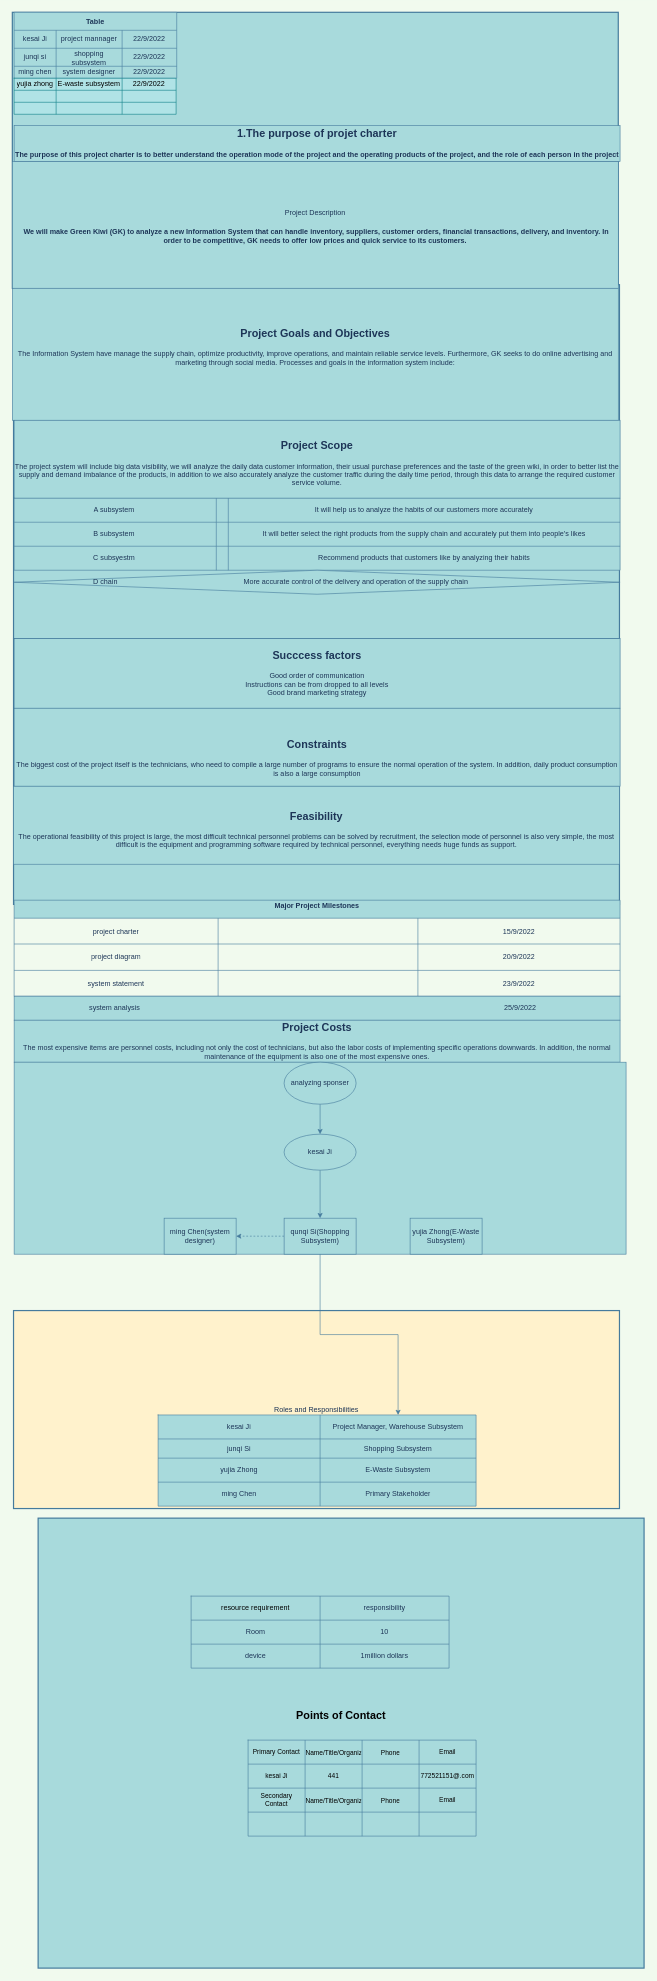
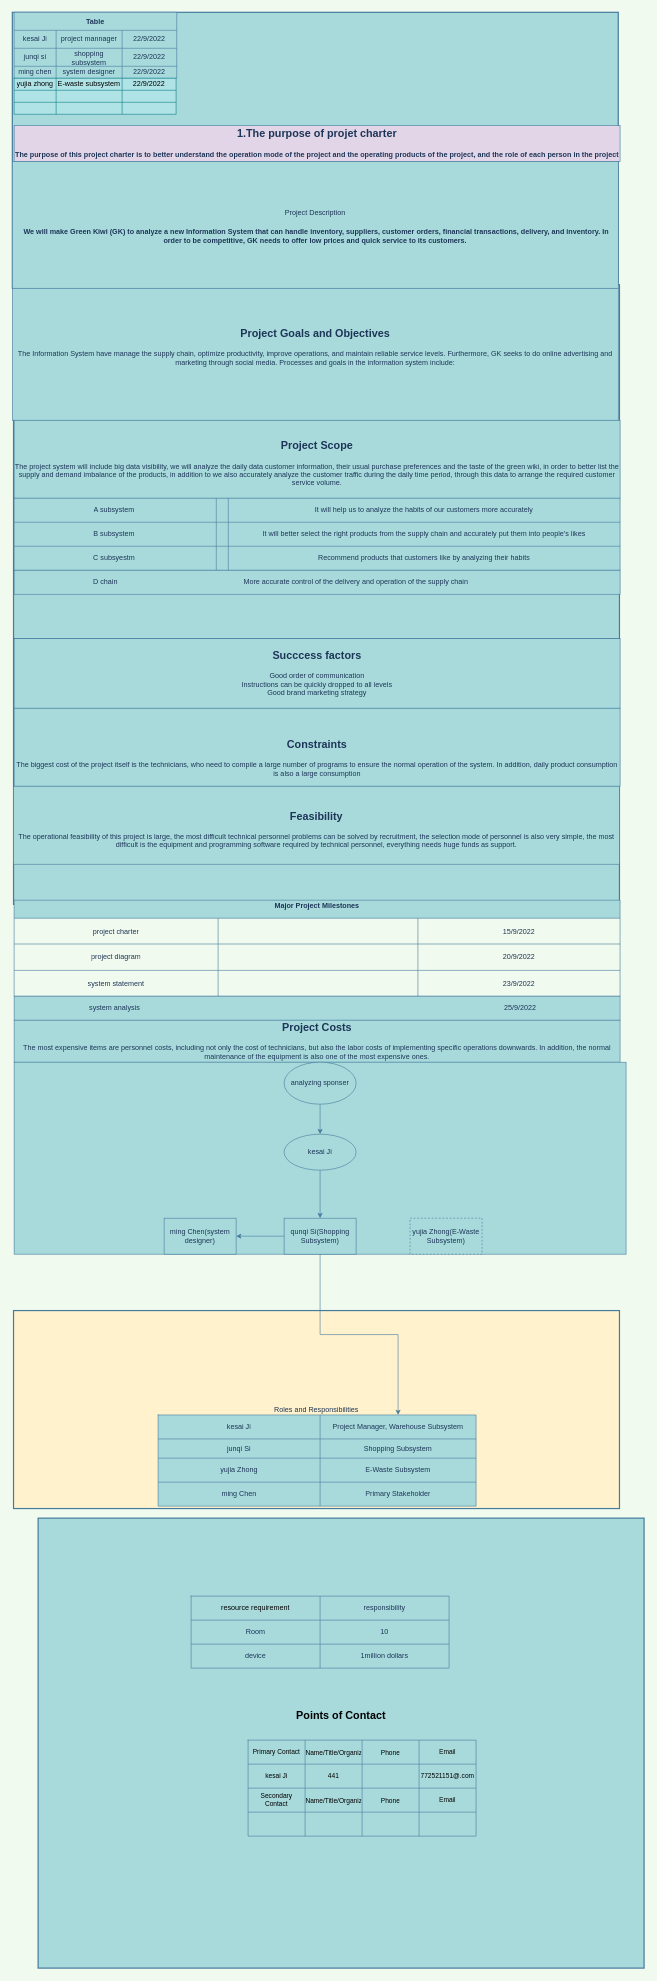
node "1.The purpose of projet charterThe purpose of this project charter is to better understand the operation mode of the project and the operating products of the project, and the role of each person in the project": fillcolor #a8dadc -> #e1d5e7
node "D chain More accurate control of the delivery and operation of the supply chain": shape diamond -> rectangle
node "Succcess factors Good order of communication Instructions can be from dropped to all levels Good brand marketing strategy": label "Succcess factors Good order of communication Instructions can be from dropped to all levels Good brand marketing strategy" -> "Succcess factors Good order of communication Instructions can be quickly dropped to all levels Good brand marketing strategy"
edge "qunqi Si(Shopping Subsystem)" -> "ming Chen(system designer)": style dashed -> solid
node "yujia Zhong(E-Waste Subsystem)": style solid -> dashed
